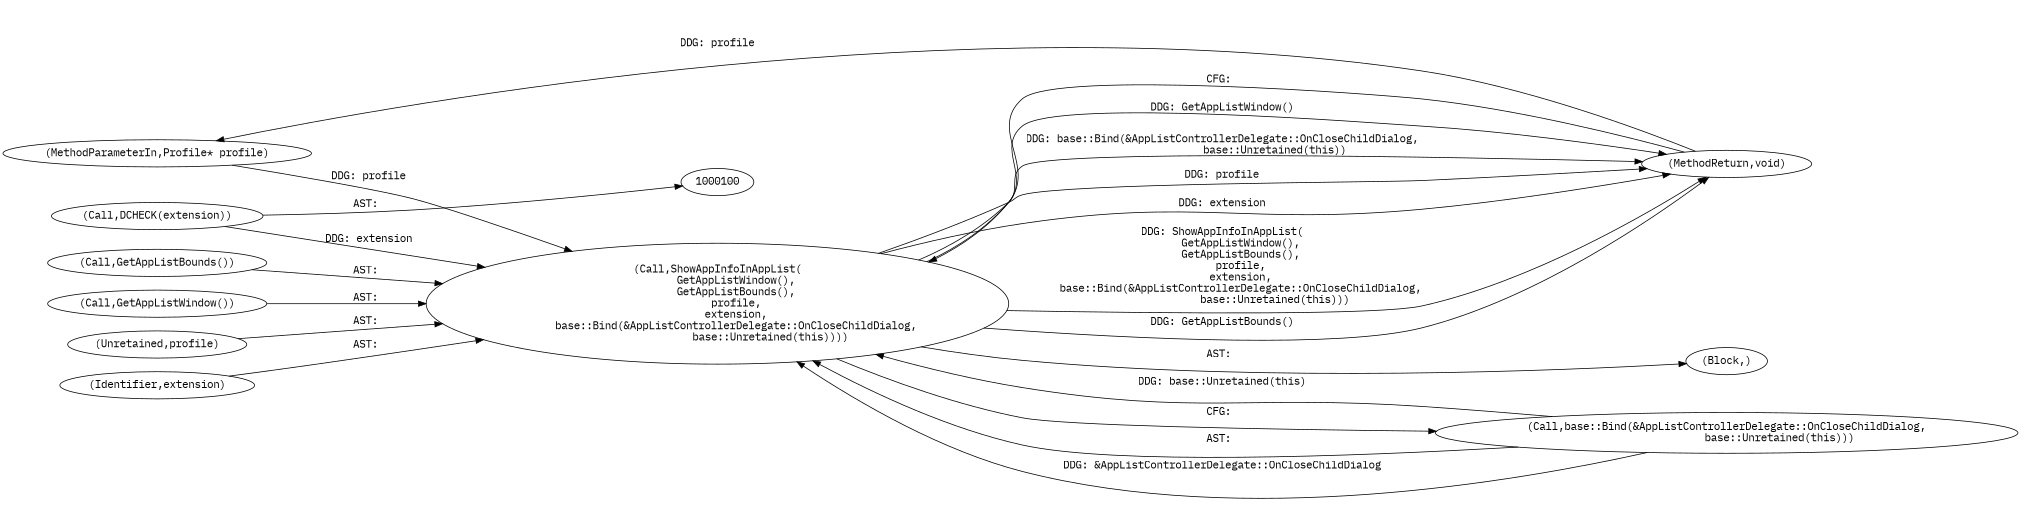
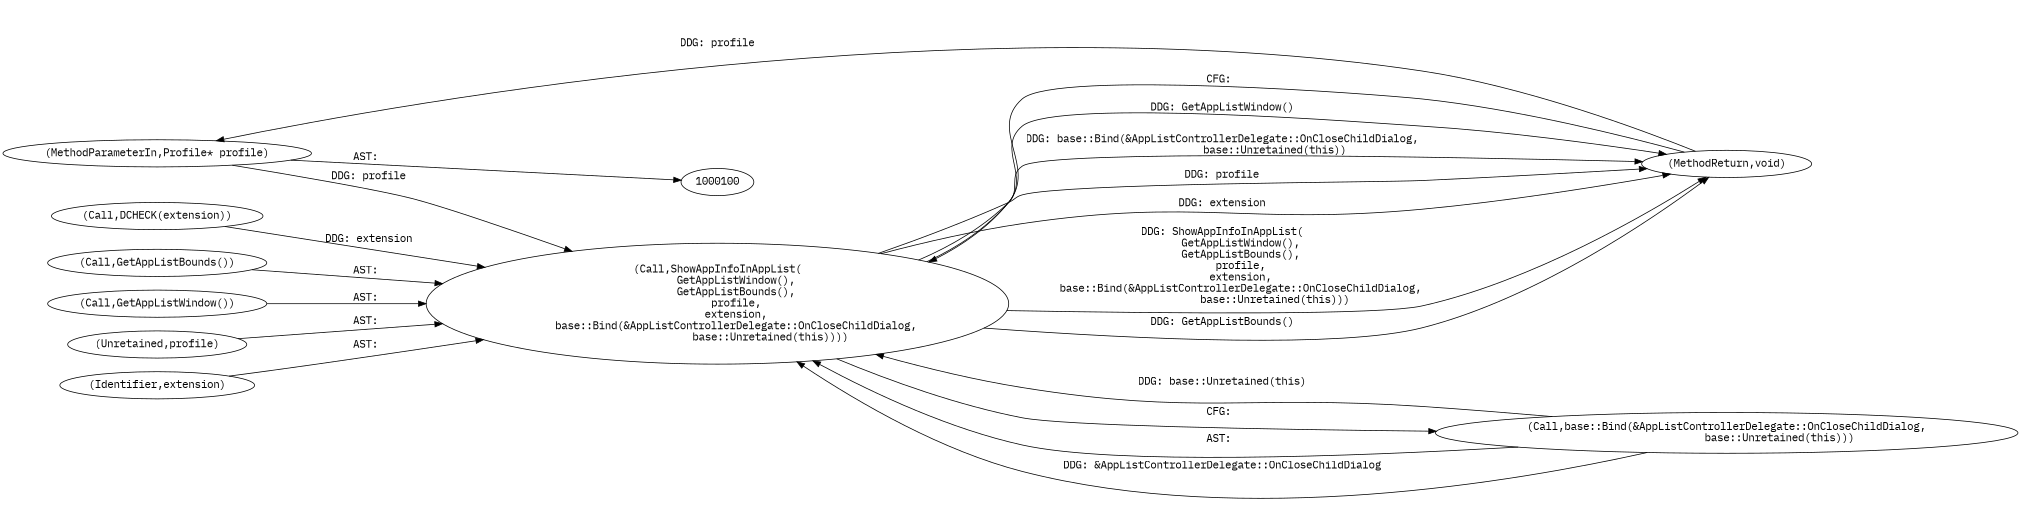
edge "(Call,DCHECK(extension))" -> "1000100": now "(MethodParameterIn,Profile* profile)" -> "1000100"
node "(Block,)": removed
